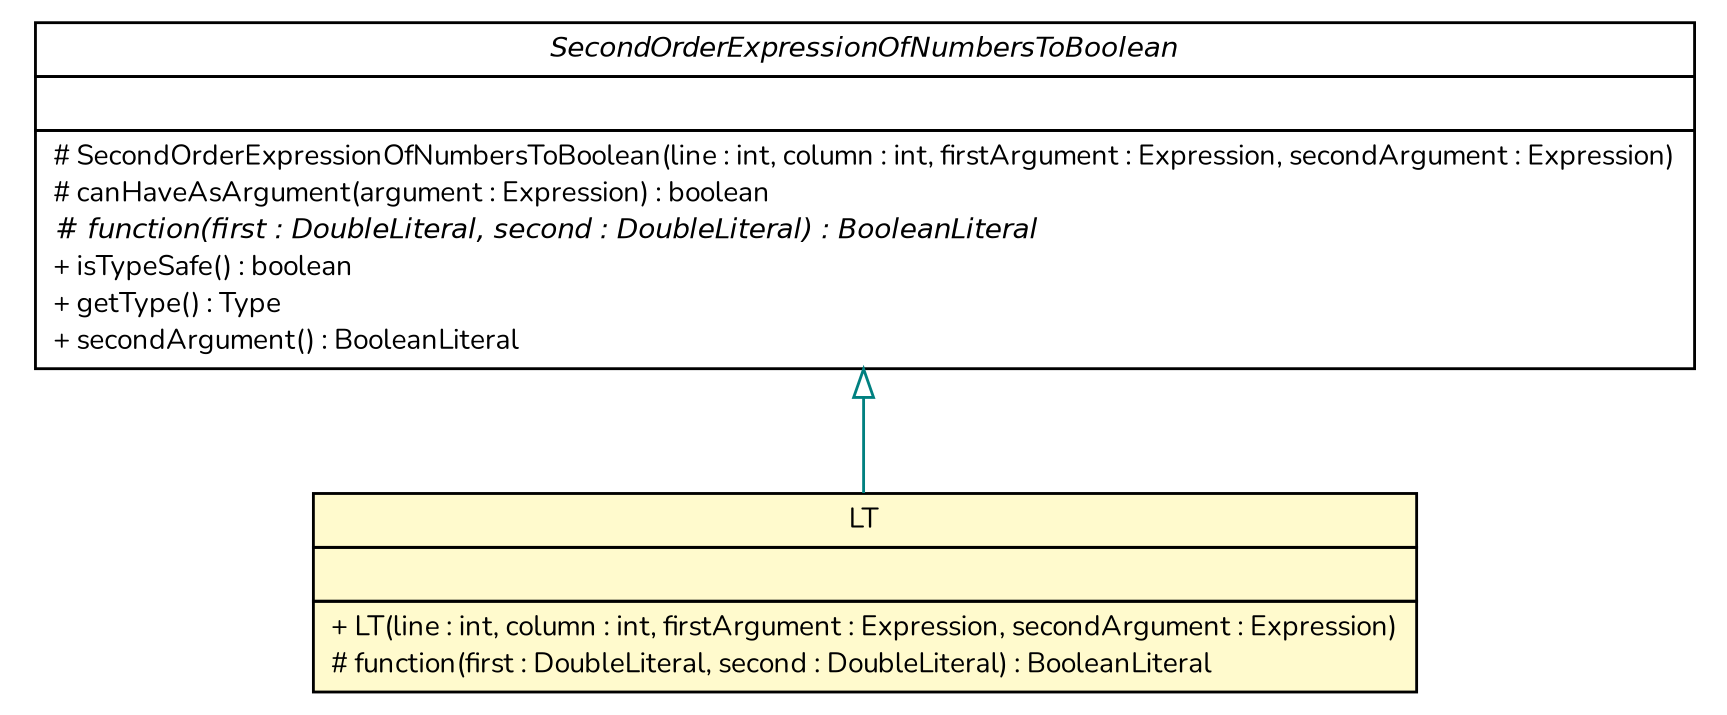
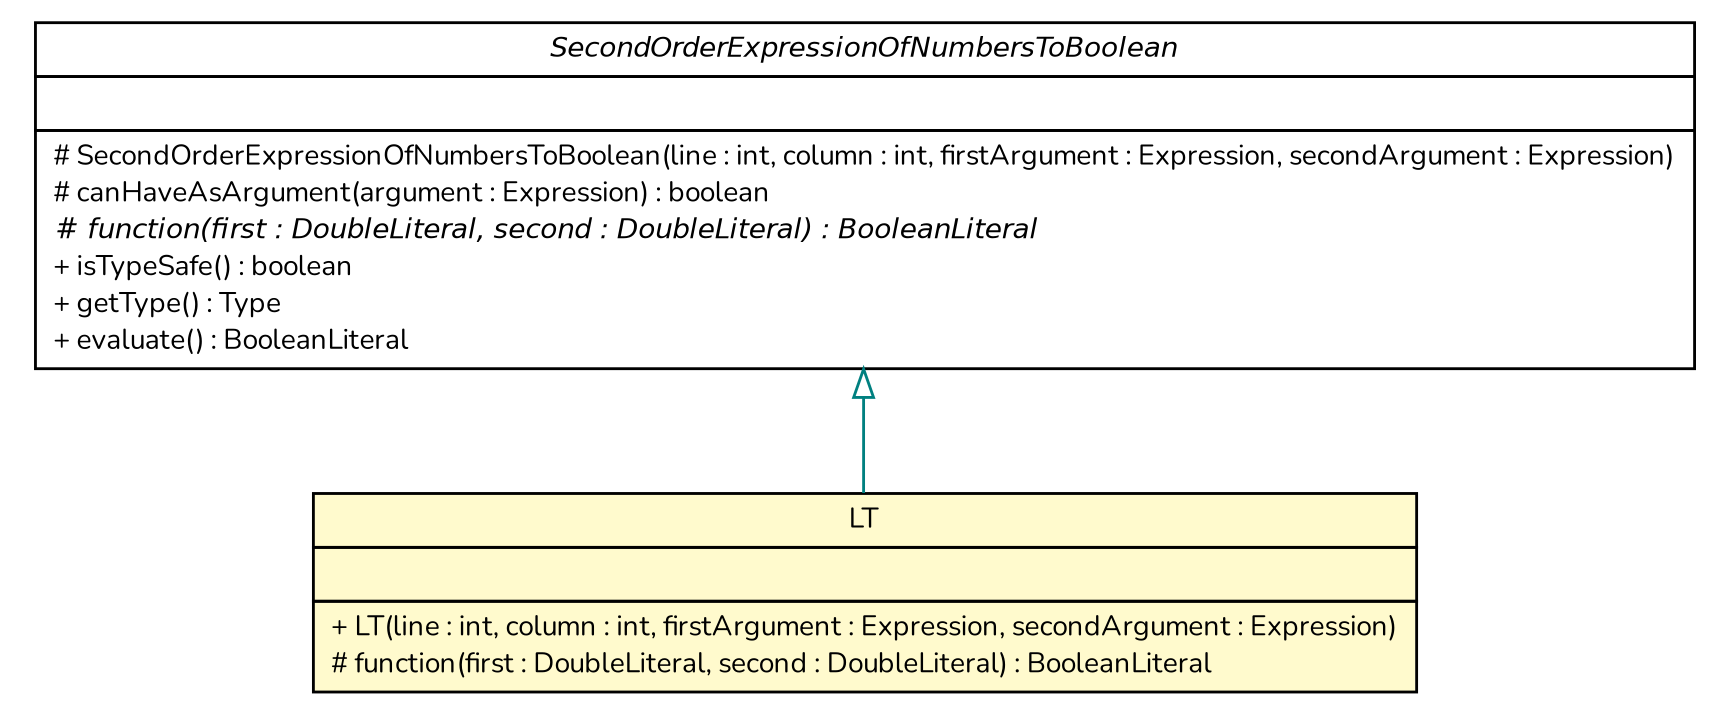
node "SecondOrderExpressionOfNumbersToBoolean": text "+ secondArgument() : BooleanLiteral" -> "+ evaluate() : BooleanLiteral"
